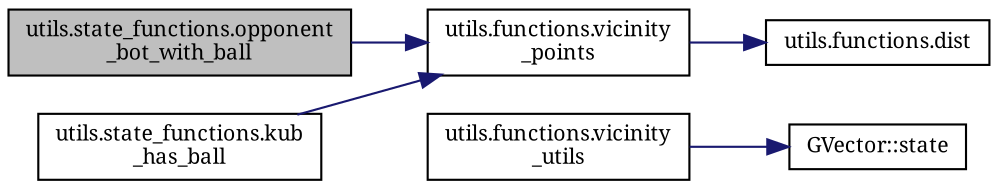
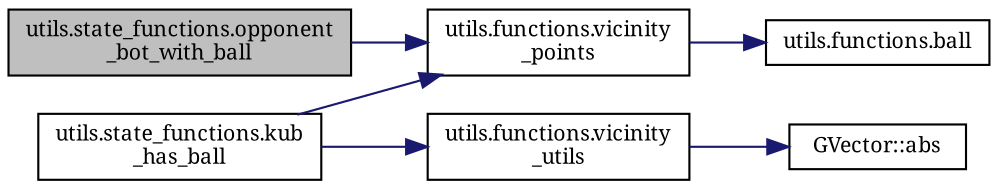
node "utils.functions.dist": label "utils.functions.dist" -> "utils.functions.ball"
edge "utils.state_functions.kub _has_ball" -> "utils.functions.vicinity _utils": added
node "GVector::state": label "GVector::state" -> "GVector::abs"
